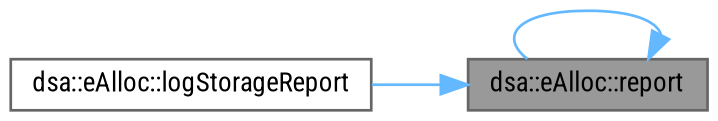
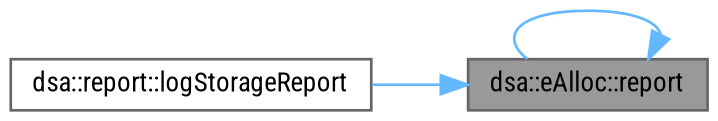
node "dsa::eAlloc::logStorageReport": label "dsa::eAlloc::logStorageReport" -> "dsa::report::logStorageReport"
